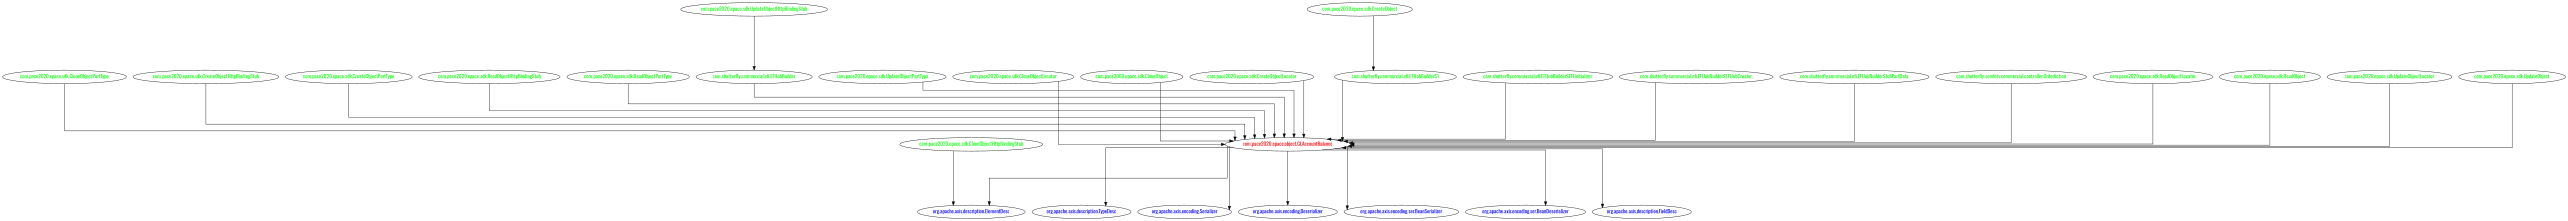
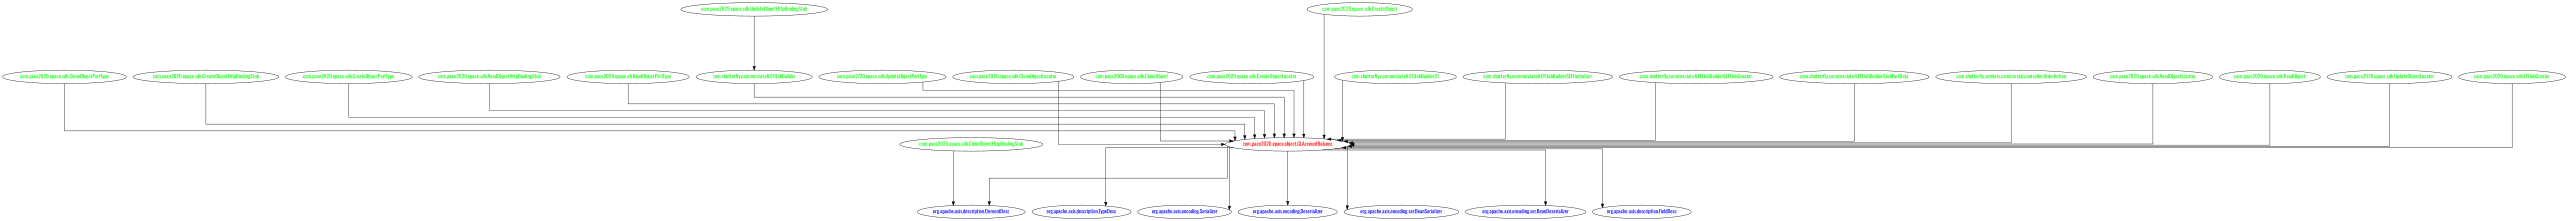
node "com.pace2020.epace.sdk.UpdateObjectHttpBindingStub": label "com.pace2020.epace.sdk.UpdateObjectHttpBindingStub" -> "com.pace2029.epace.sdk.UpdateObjectHttpBindingStub"
edge "com.pace2020.epace.sdk.CreateObject" -> "com.shutterfly.commercial.efi.EFIJobBuilder$1": now "com.pace2020.epace.sdk.CreateObject" -> "com.pace2020.epace.object.GLAccountBalance"
node "com.pace2020.epace.sdk.ReadObjectPortType": label "com.pace2020.epace.sdk.ReadObjectPortType" -> "com.pace2020.epace.efi.ReadObjectPortType"
node "com.pace2020.epace.sdk.UpdateObjectPortType": label "com.pace2020.epace.sdk.UpdateObjectPortType" -> "com.pace2720.epace.sdk.UpdateObjectPortType"
node "com.pace2020.epace.sdk.UpdateObject": label "com.pace2020.epace.sdk.UpdateObject" -> "com.pace2020.epace.sdk.EFIJobCreator"
